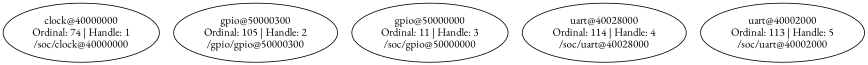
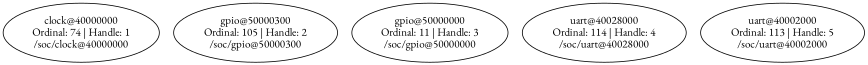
node "gpio@50000300 Ordinal: 105 | Handle: 2 /gpio/gpio@50000300": label "gpio@50000300 Ordinal: 105 | Handle: 2 /gpio/gpio@50000300" -> "gpio@50000300 Ordinal: 105 | Handle: 2 /soc/gpio@50000300"
